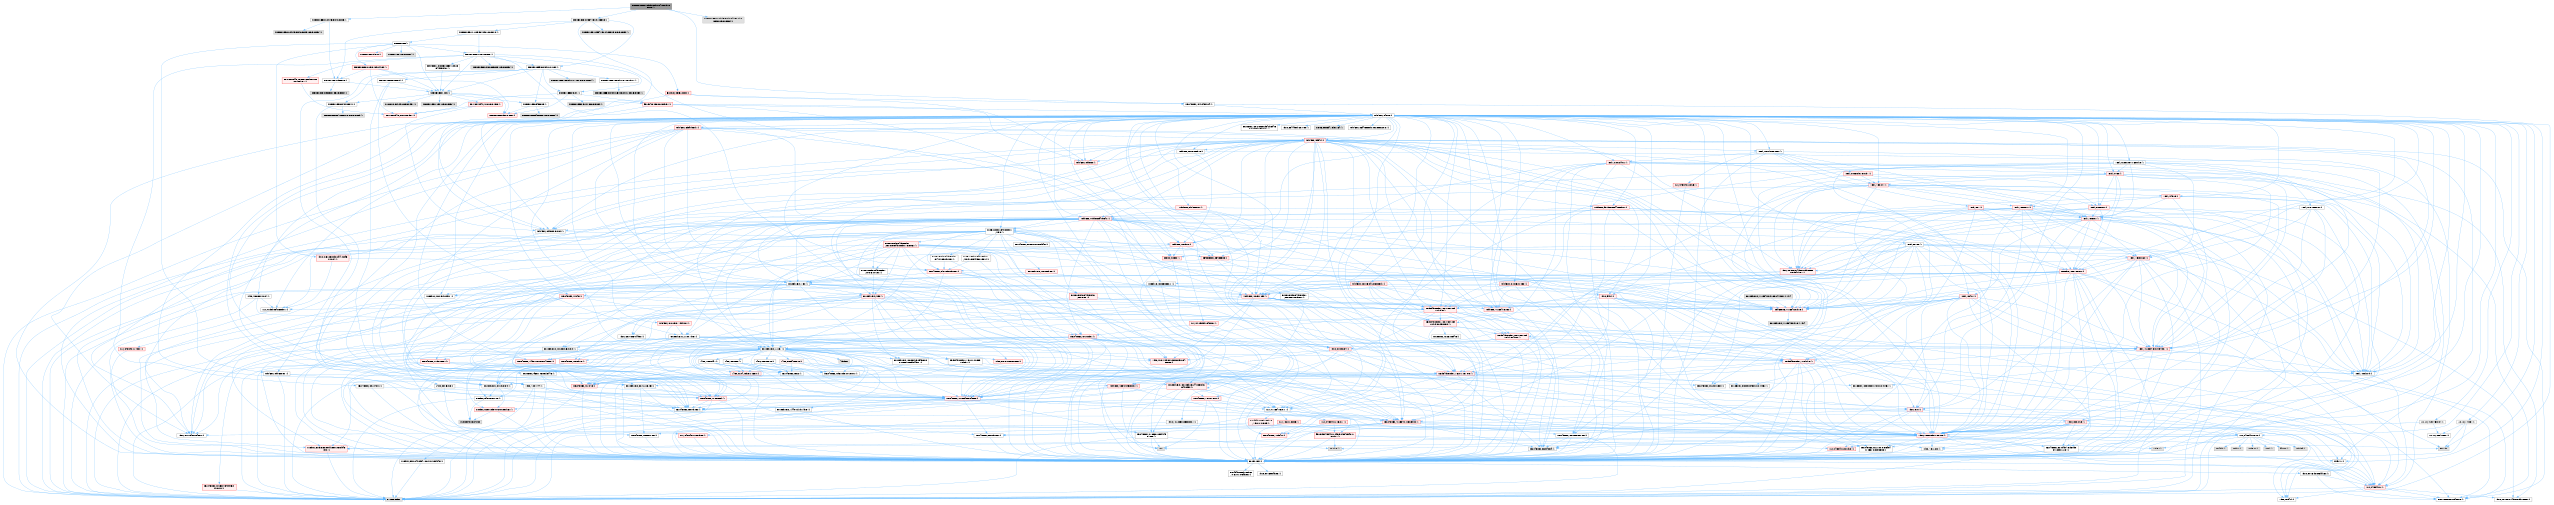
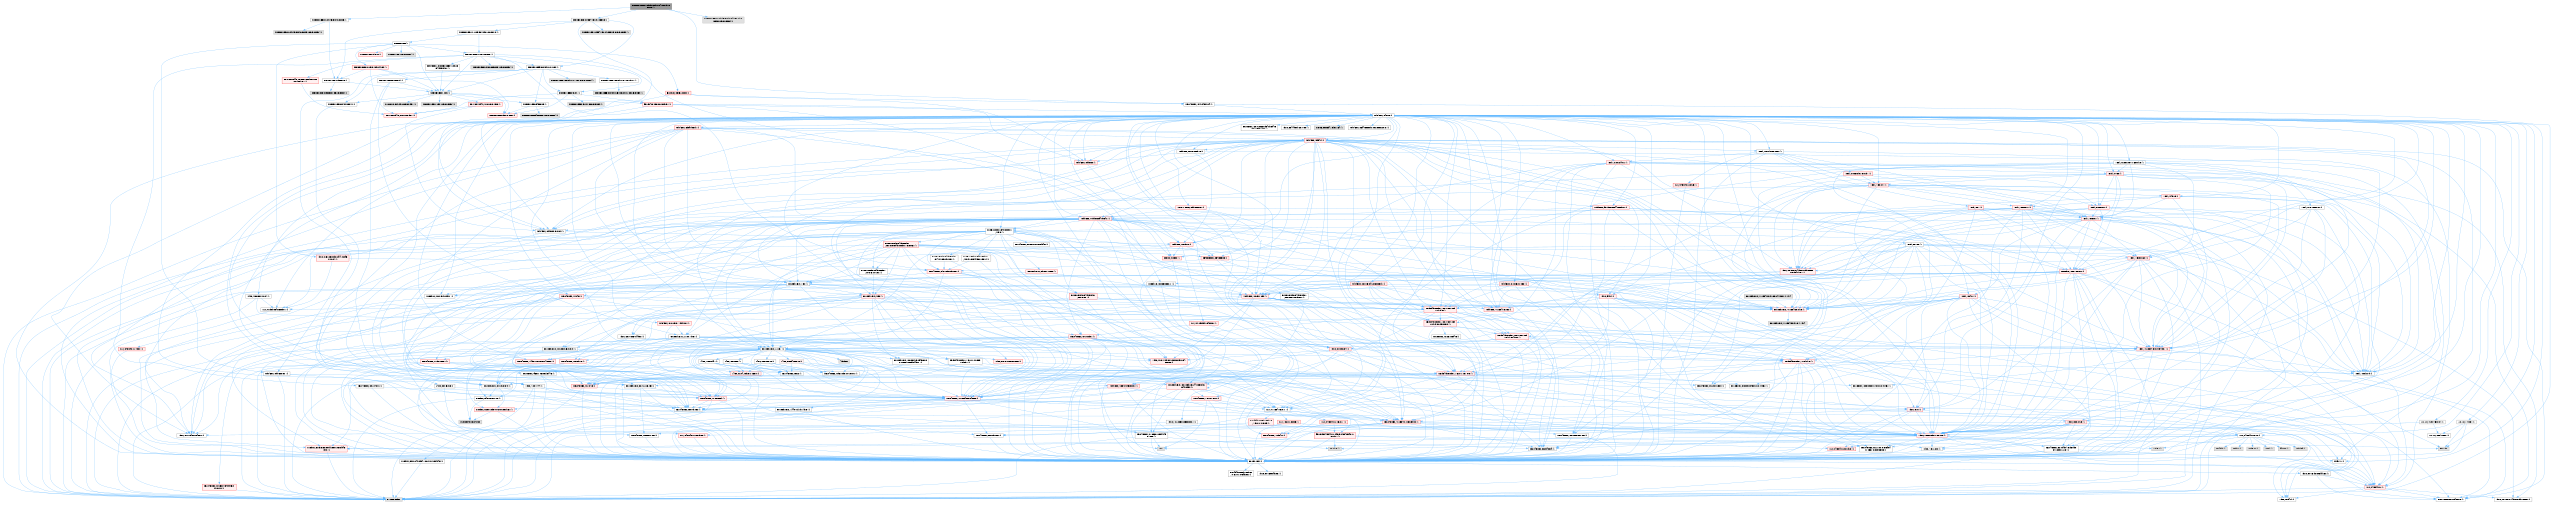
node "StateTreeTasksStatus.generated.h": removed
node "Concepts/StructSerializable CriticalSection.h": label "Concepts/StructSerializable CriticalSection.h" -> "Concepts/StructSerializable WithDefaults.h"
node "UObject/ObjectPtr.h": label "UObject/ObjectPtr.h" -> "MemoryBase/ObjectPtr.h"
node "Containers/SortedMap.h": label "Containers/SortedMap.h" -> "Containers/BinaryHeap.h"
edge "Containers/Map.h" -> "Templates/Function.h": removed
node "Delegate/UnrealString.h": label "Delegate/UnrealString.h" -> "Containers/UnrealString.h"
edge "UObject/WeakObjectPtr.h" -> "new": now "UObject/WeakObjectPtr.h" -> "CoreTypes.h"
edge "Templates/IsUECoreType.h" -> "Templates/EnableIf.h": now "Templates/Requires.h" -> "Templates/EnableIf.h"
